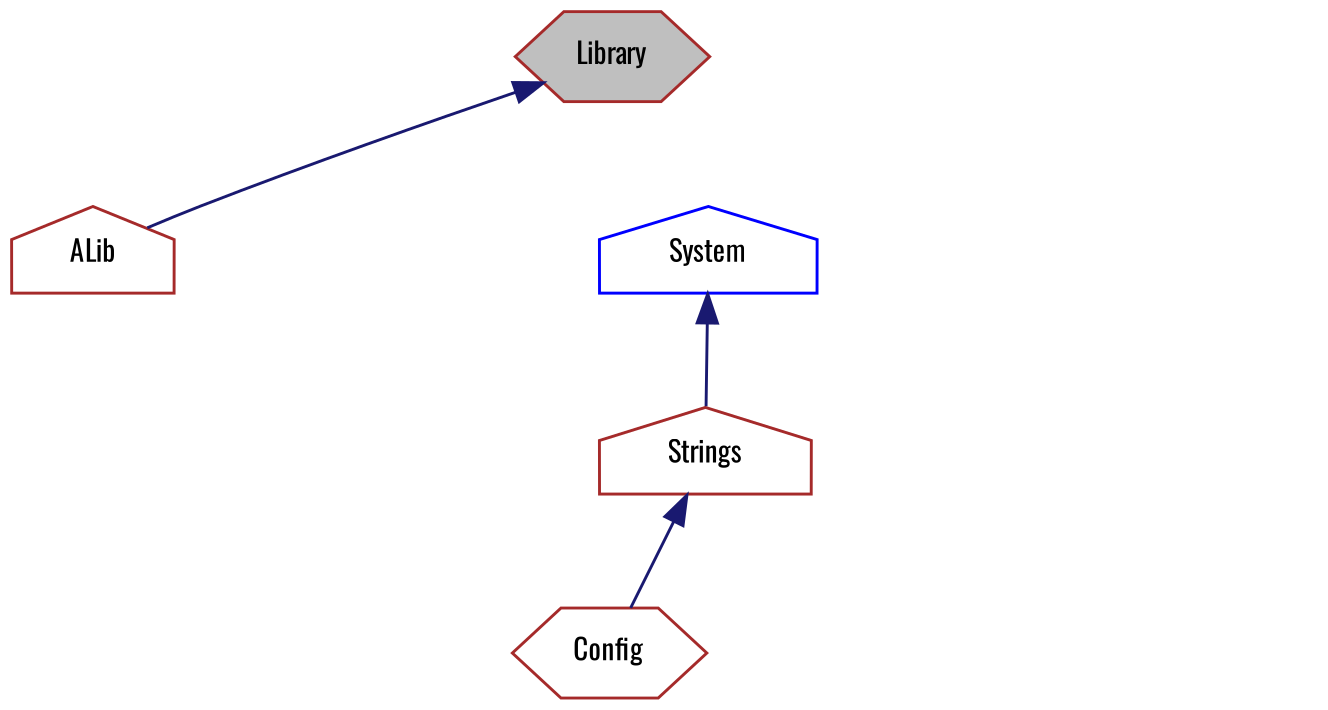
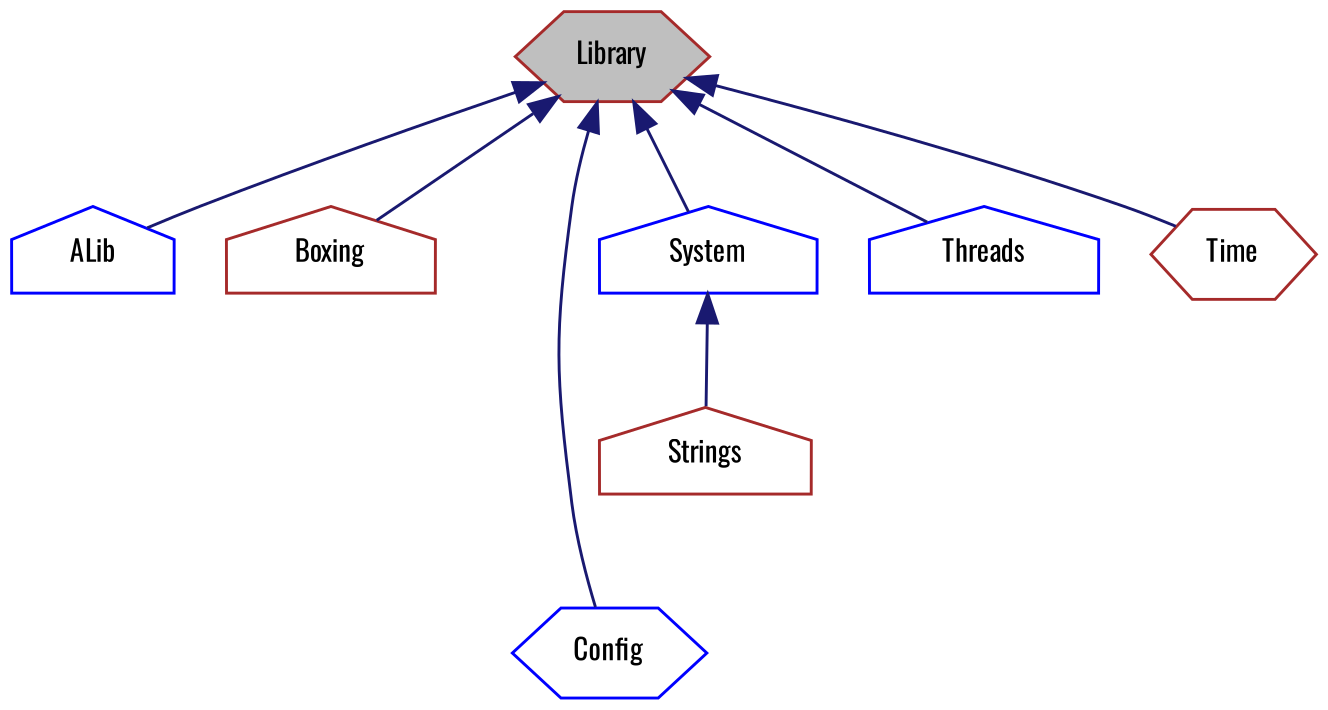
edge "System" -> "Library": added
node "ALib": color brown -> blue
node "Boxing": added
node "Threads": added
node "Time": added
edge "Config" -> "Strings": now "Config" -> "Library"
node "Config": color brown -> blue
